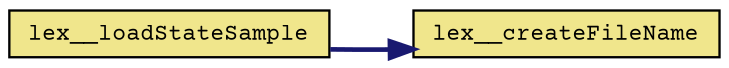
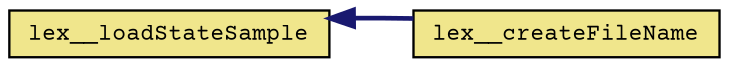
edge "lex__loadStateSample" -> "lex__createFileName": reversed
